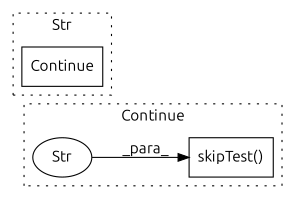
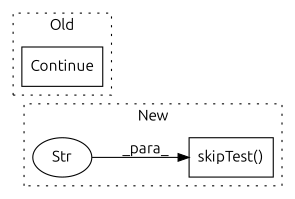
cluster "Str": label "Str" -> "Old"
cluster "Continue": label "Continue" -> "New"
